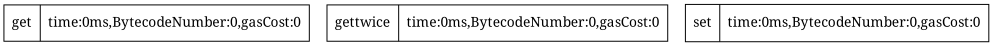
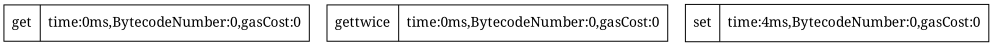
node "set": text "time:0ms,BytecodeNumber:0,gasCost:0" -> "time:4ms,BytecodeNumber:0,gasCost:0"
